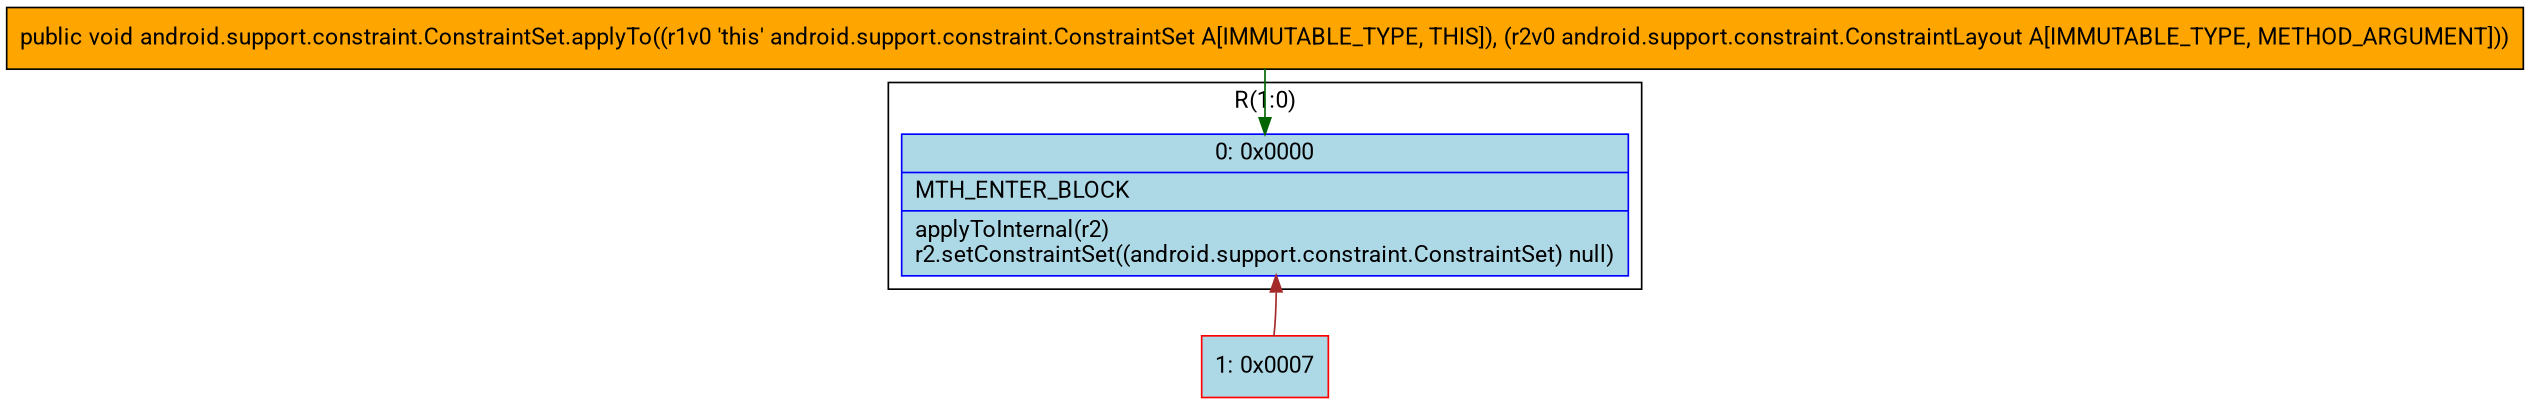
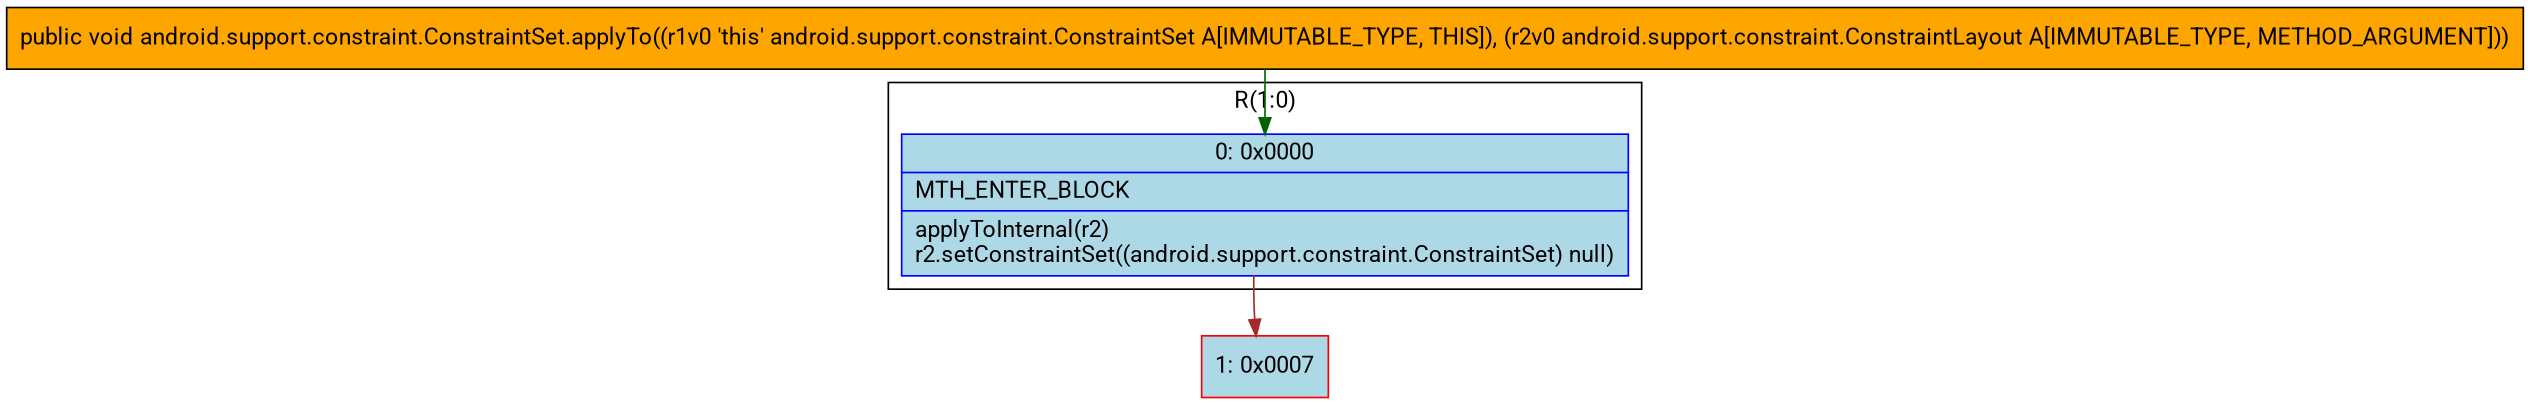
edge "1: 0x0007" -> "0: 0x0000": reversed
